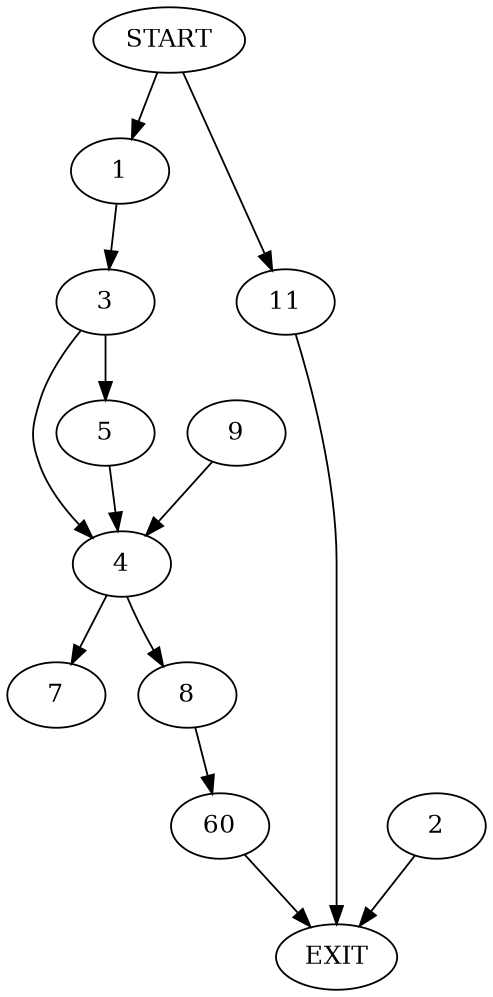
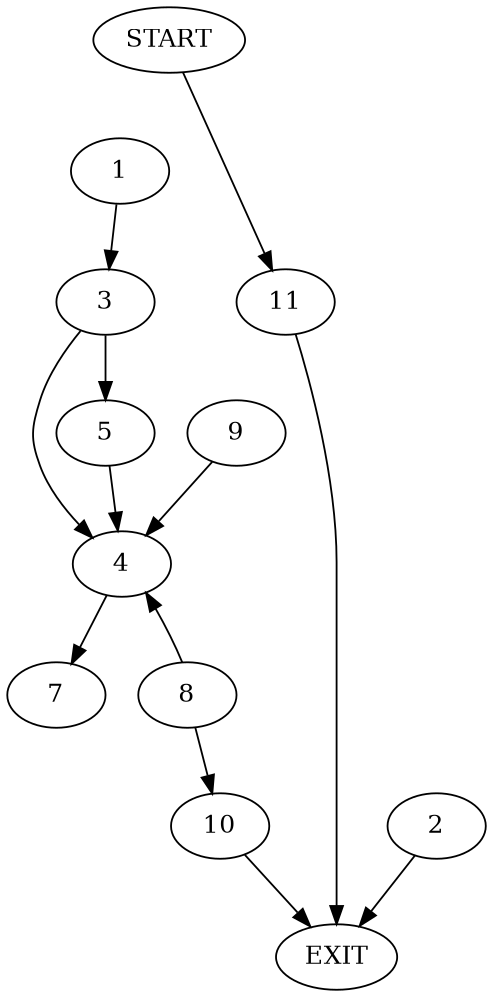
edge "START" -> "1": removed
edge "4" -> "8": reversed
node "60": label "60" -> "10"
